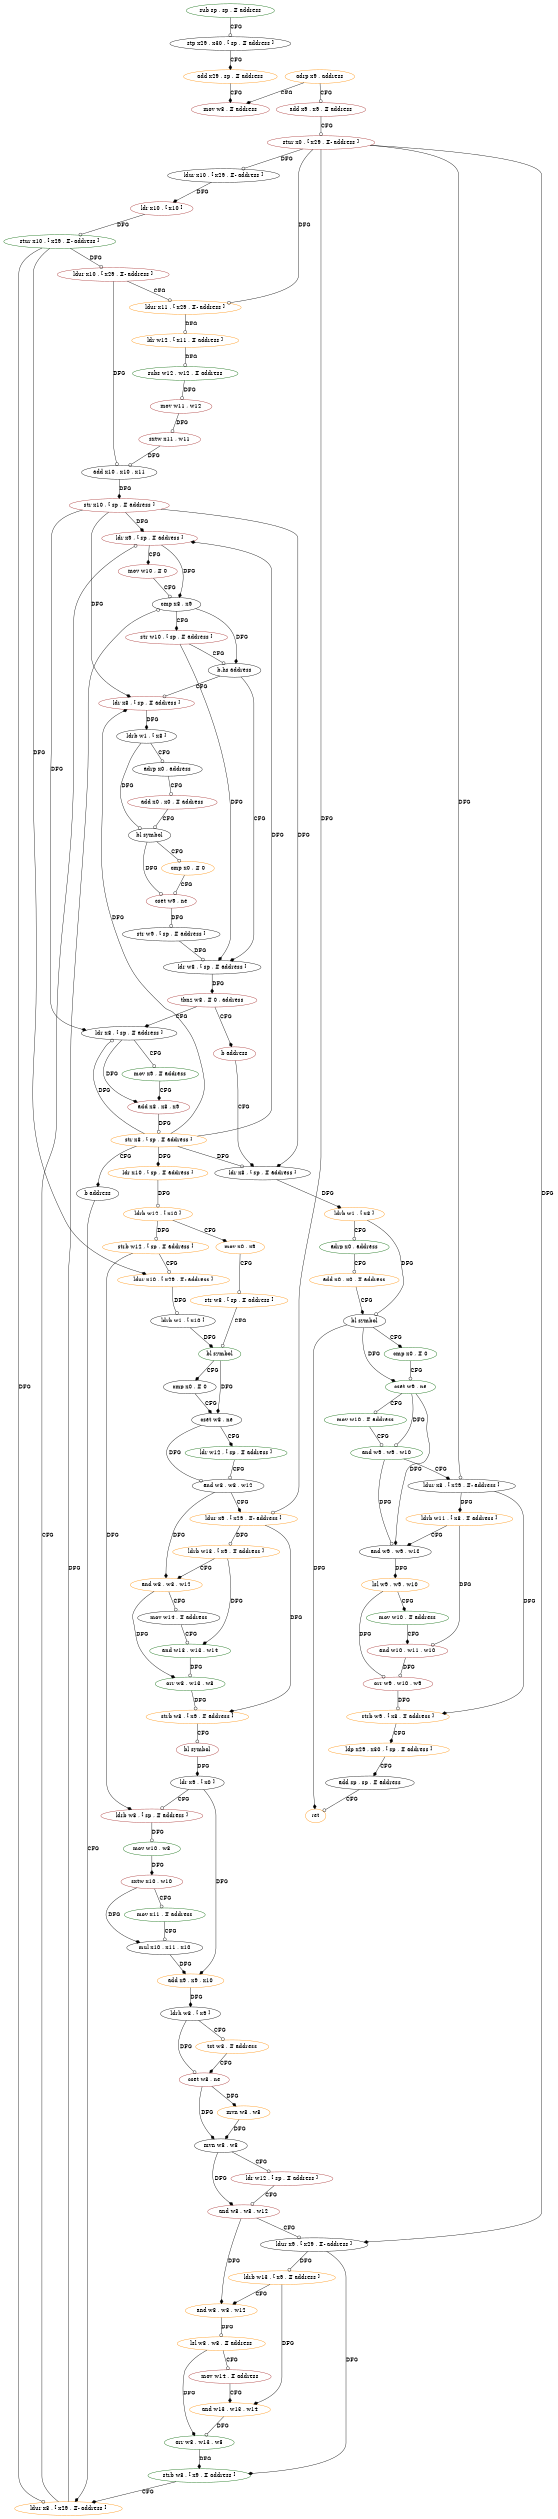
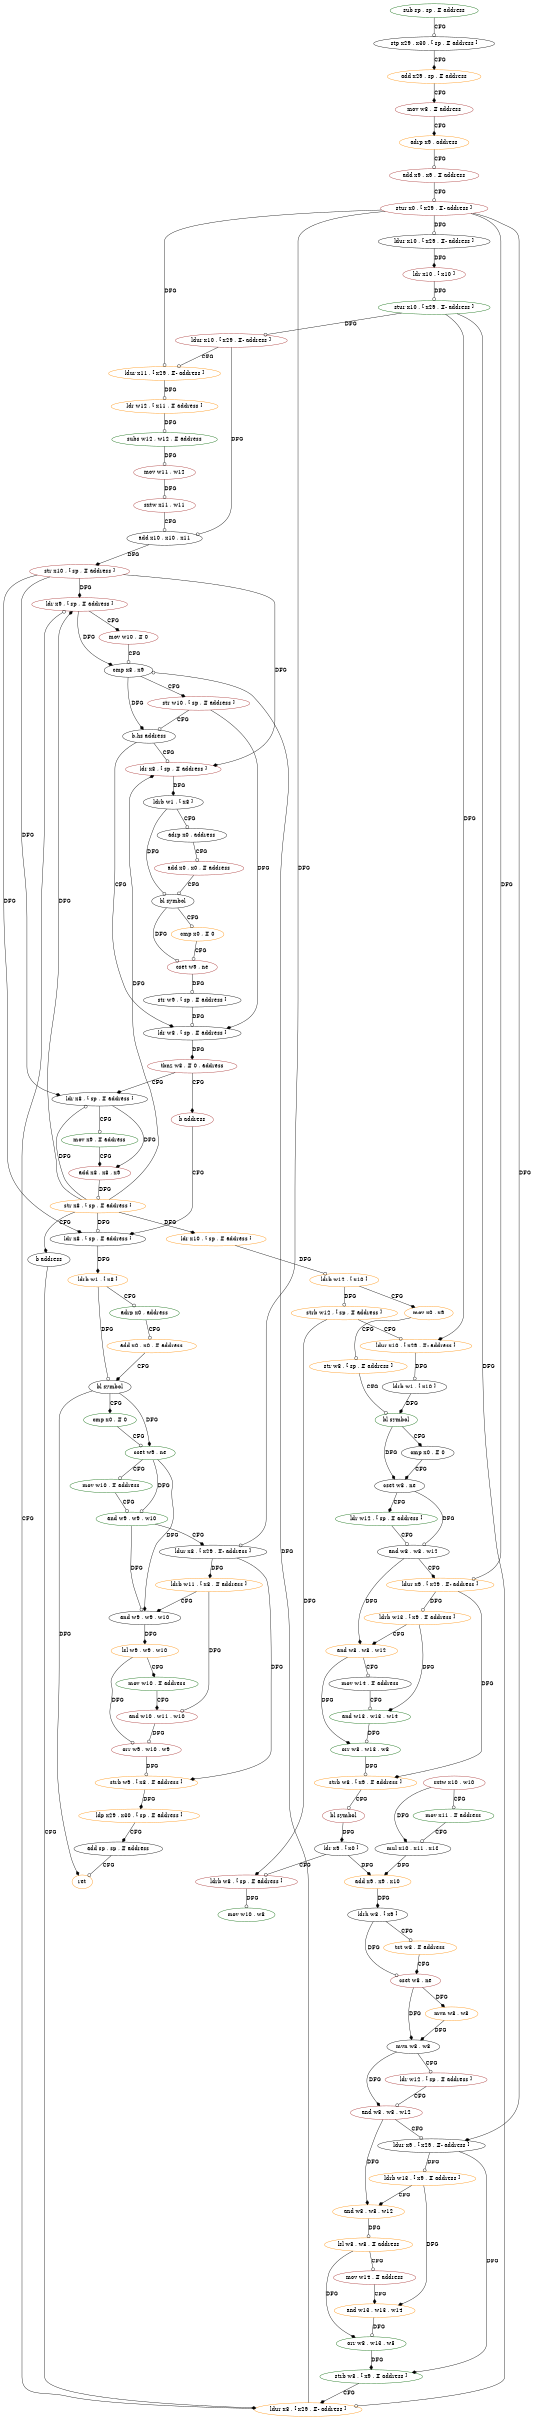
edge "adrp x9 , address" -> "mov w8 , # address": reversed
edge "sxtw x11 , w11" -> "add x10 , x10 , x11": label "DFG" -> "CFG"
edge "strb w9 , [ x8 , # address ]" -> "ldp x29 , x30 , [ sp , # address ]": label "CFG" -> "DFG"
edge "mov w10 , w8" -> "sxtw x10 , w10": removed, label "DFG"
